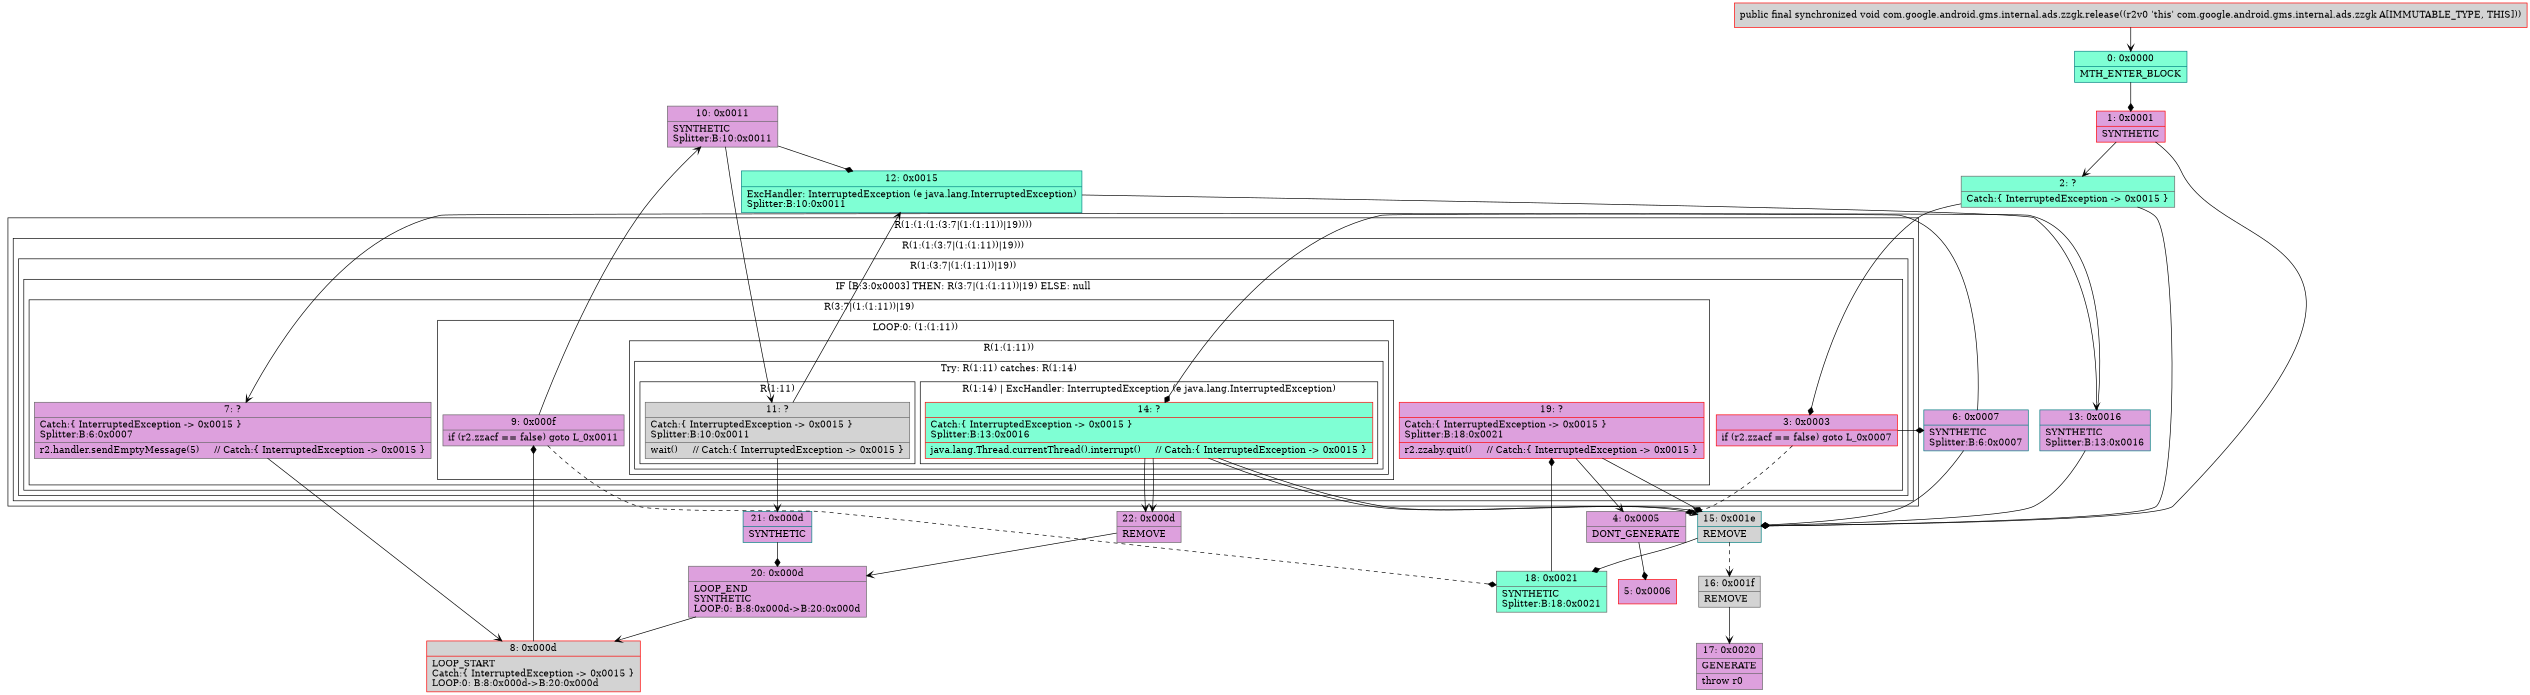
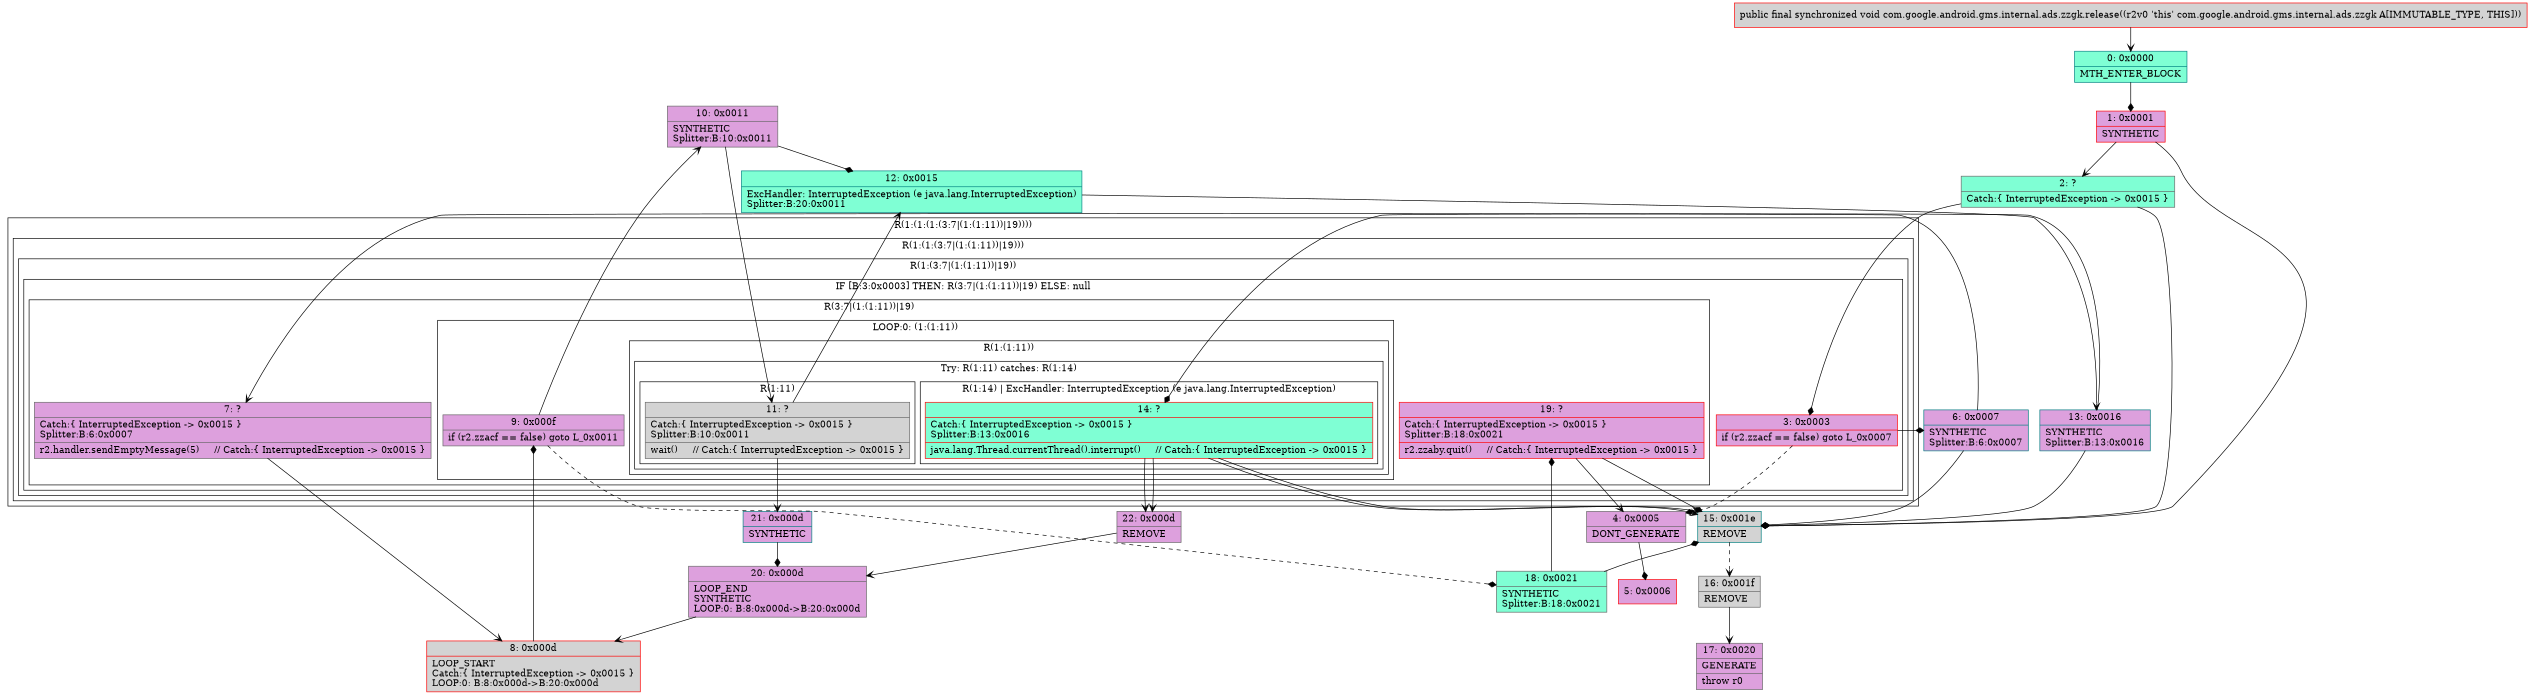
node "12: 0x0015": text "Splitter:B:10:0x0011" -> "Splitter:B:20:0x0011"
edge "15: 0x001e" -> "18: 0x0021": reversed
